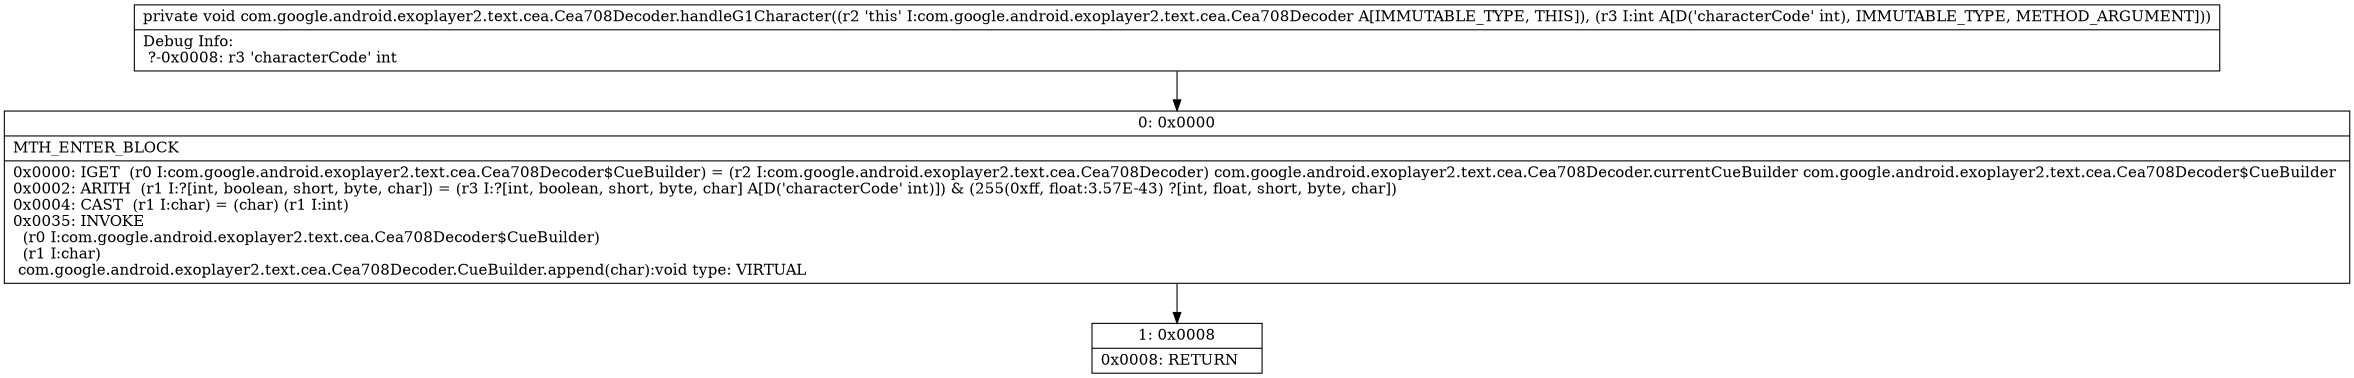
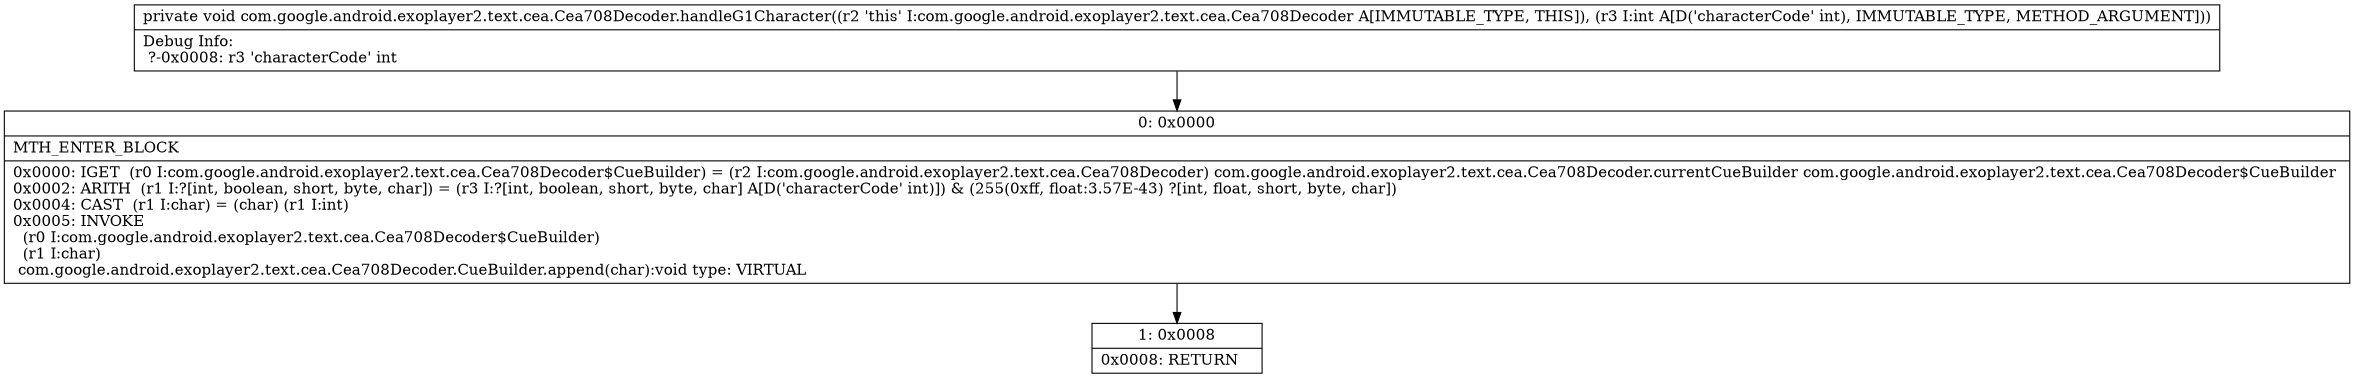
node "0: 0x0000": text "0x0035: INVOKE" -> "0x0005: INVOKE"
